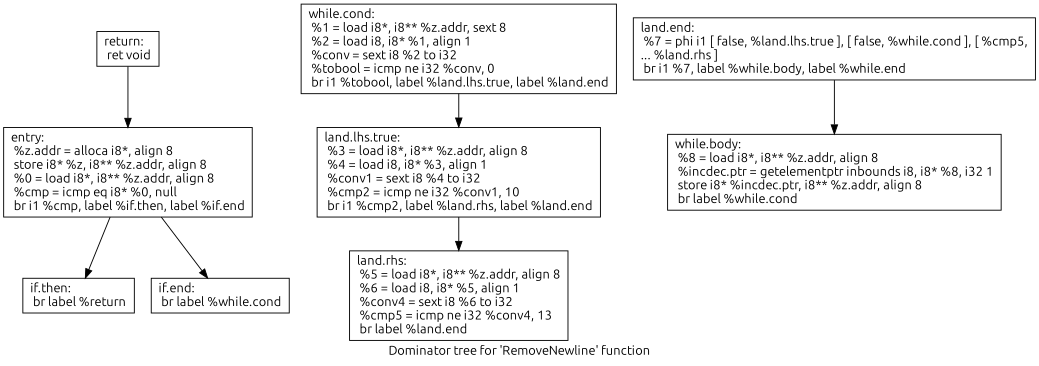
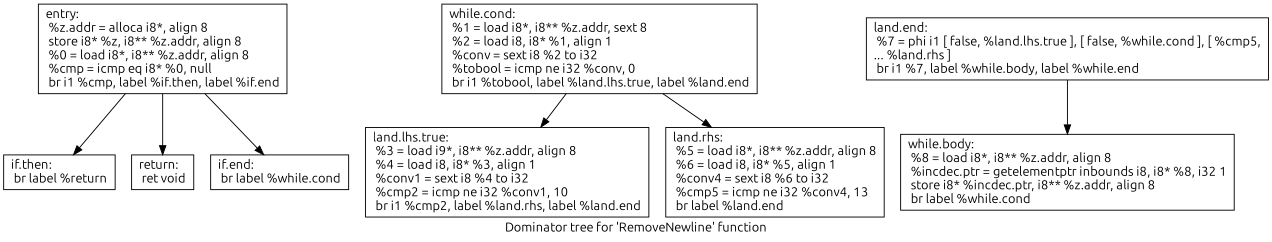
edge "return:" -> "entry:": reversed
node "land.lhs.true:": text "%3 = load i8*, i8** %z.addr, align 8" -> "%3 = load i9*, i8** %z.addr, align 8"
edge "land.lhs.true:" -> "land.rhs:": now "while.cond:" -> "land.rhs:"
